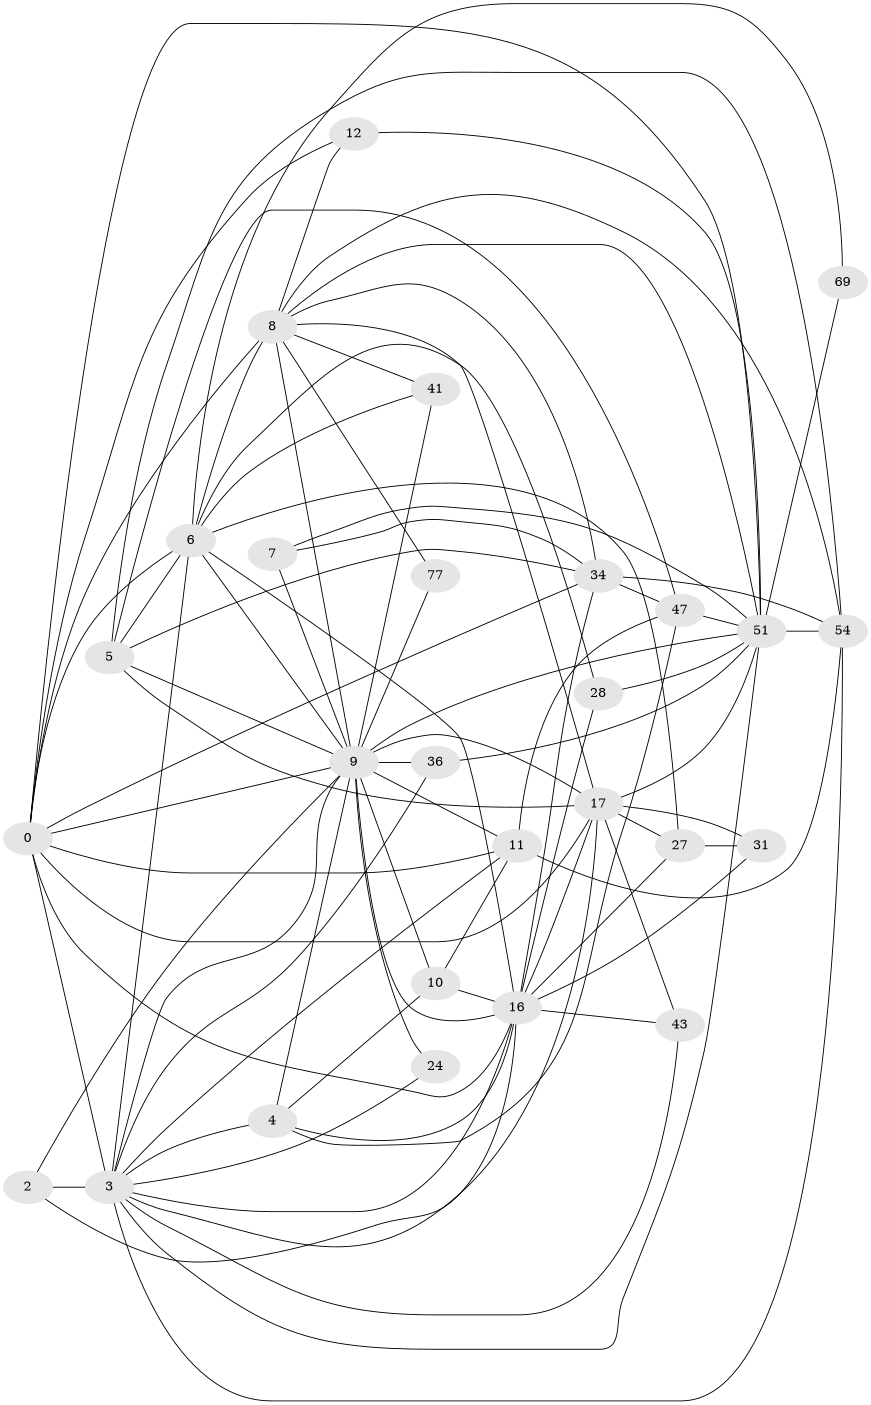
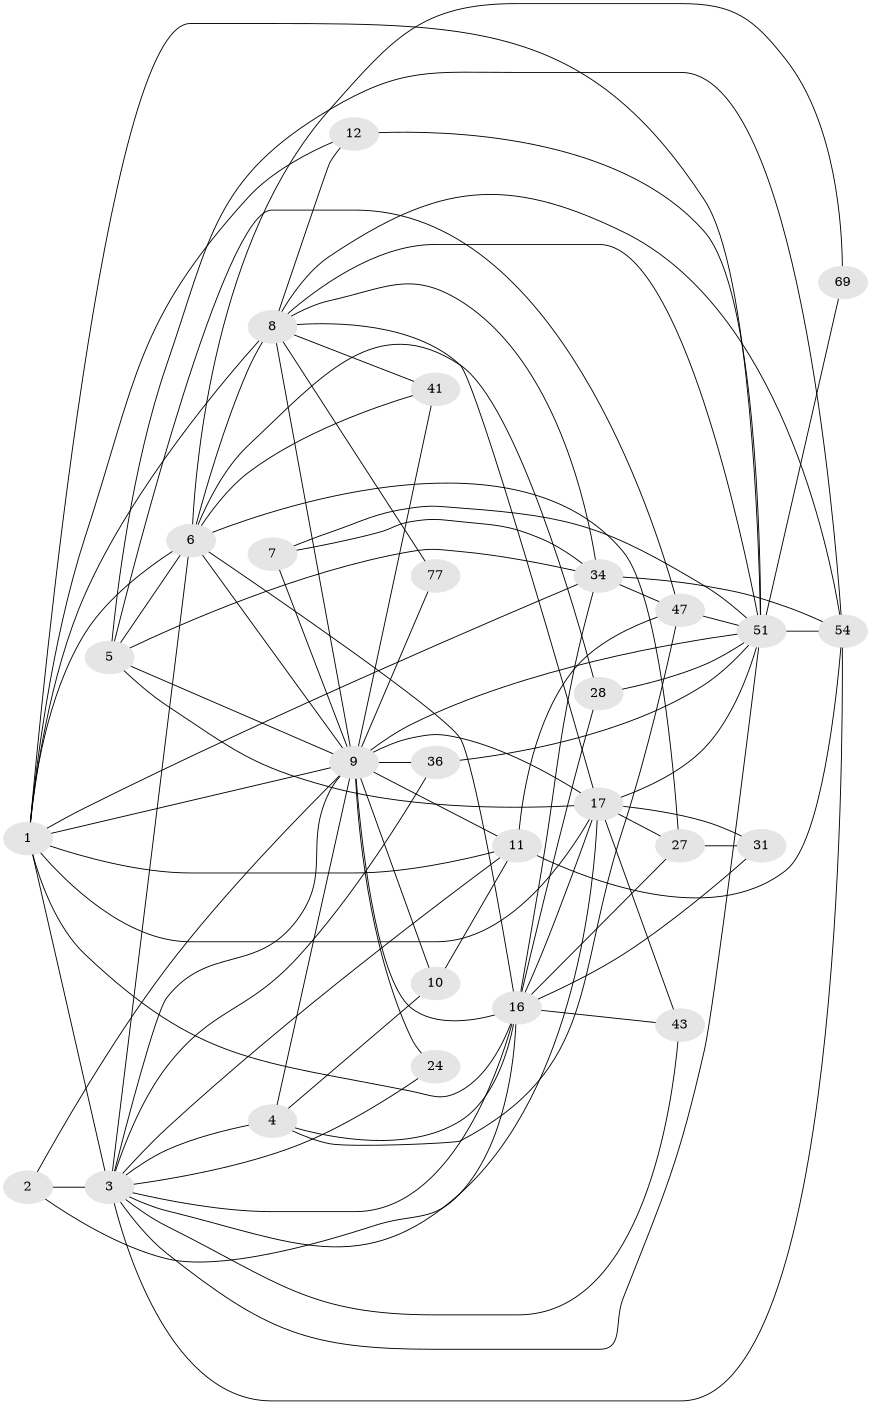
node "0": label "0" -> "1"
edge "10" -- "16": removed
